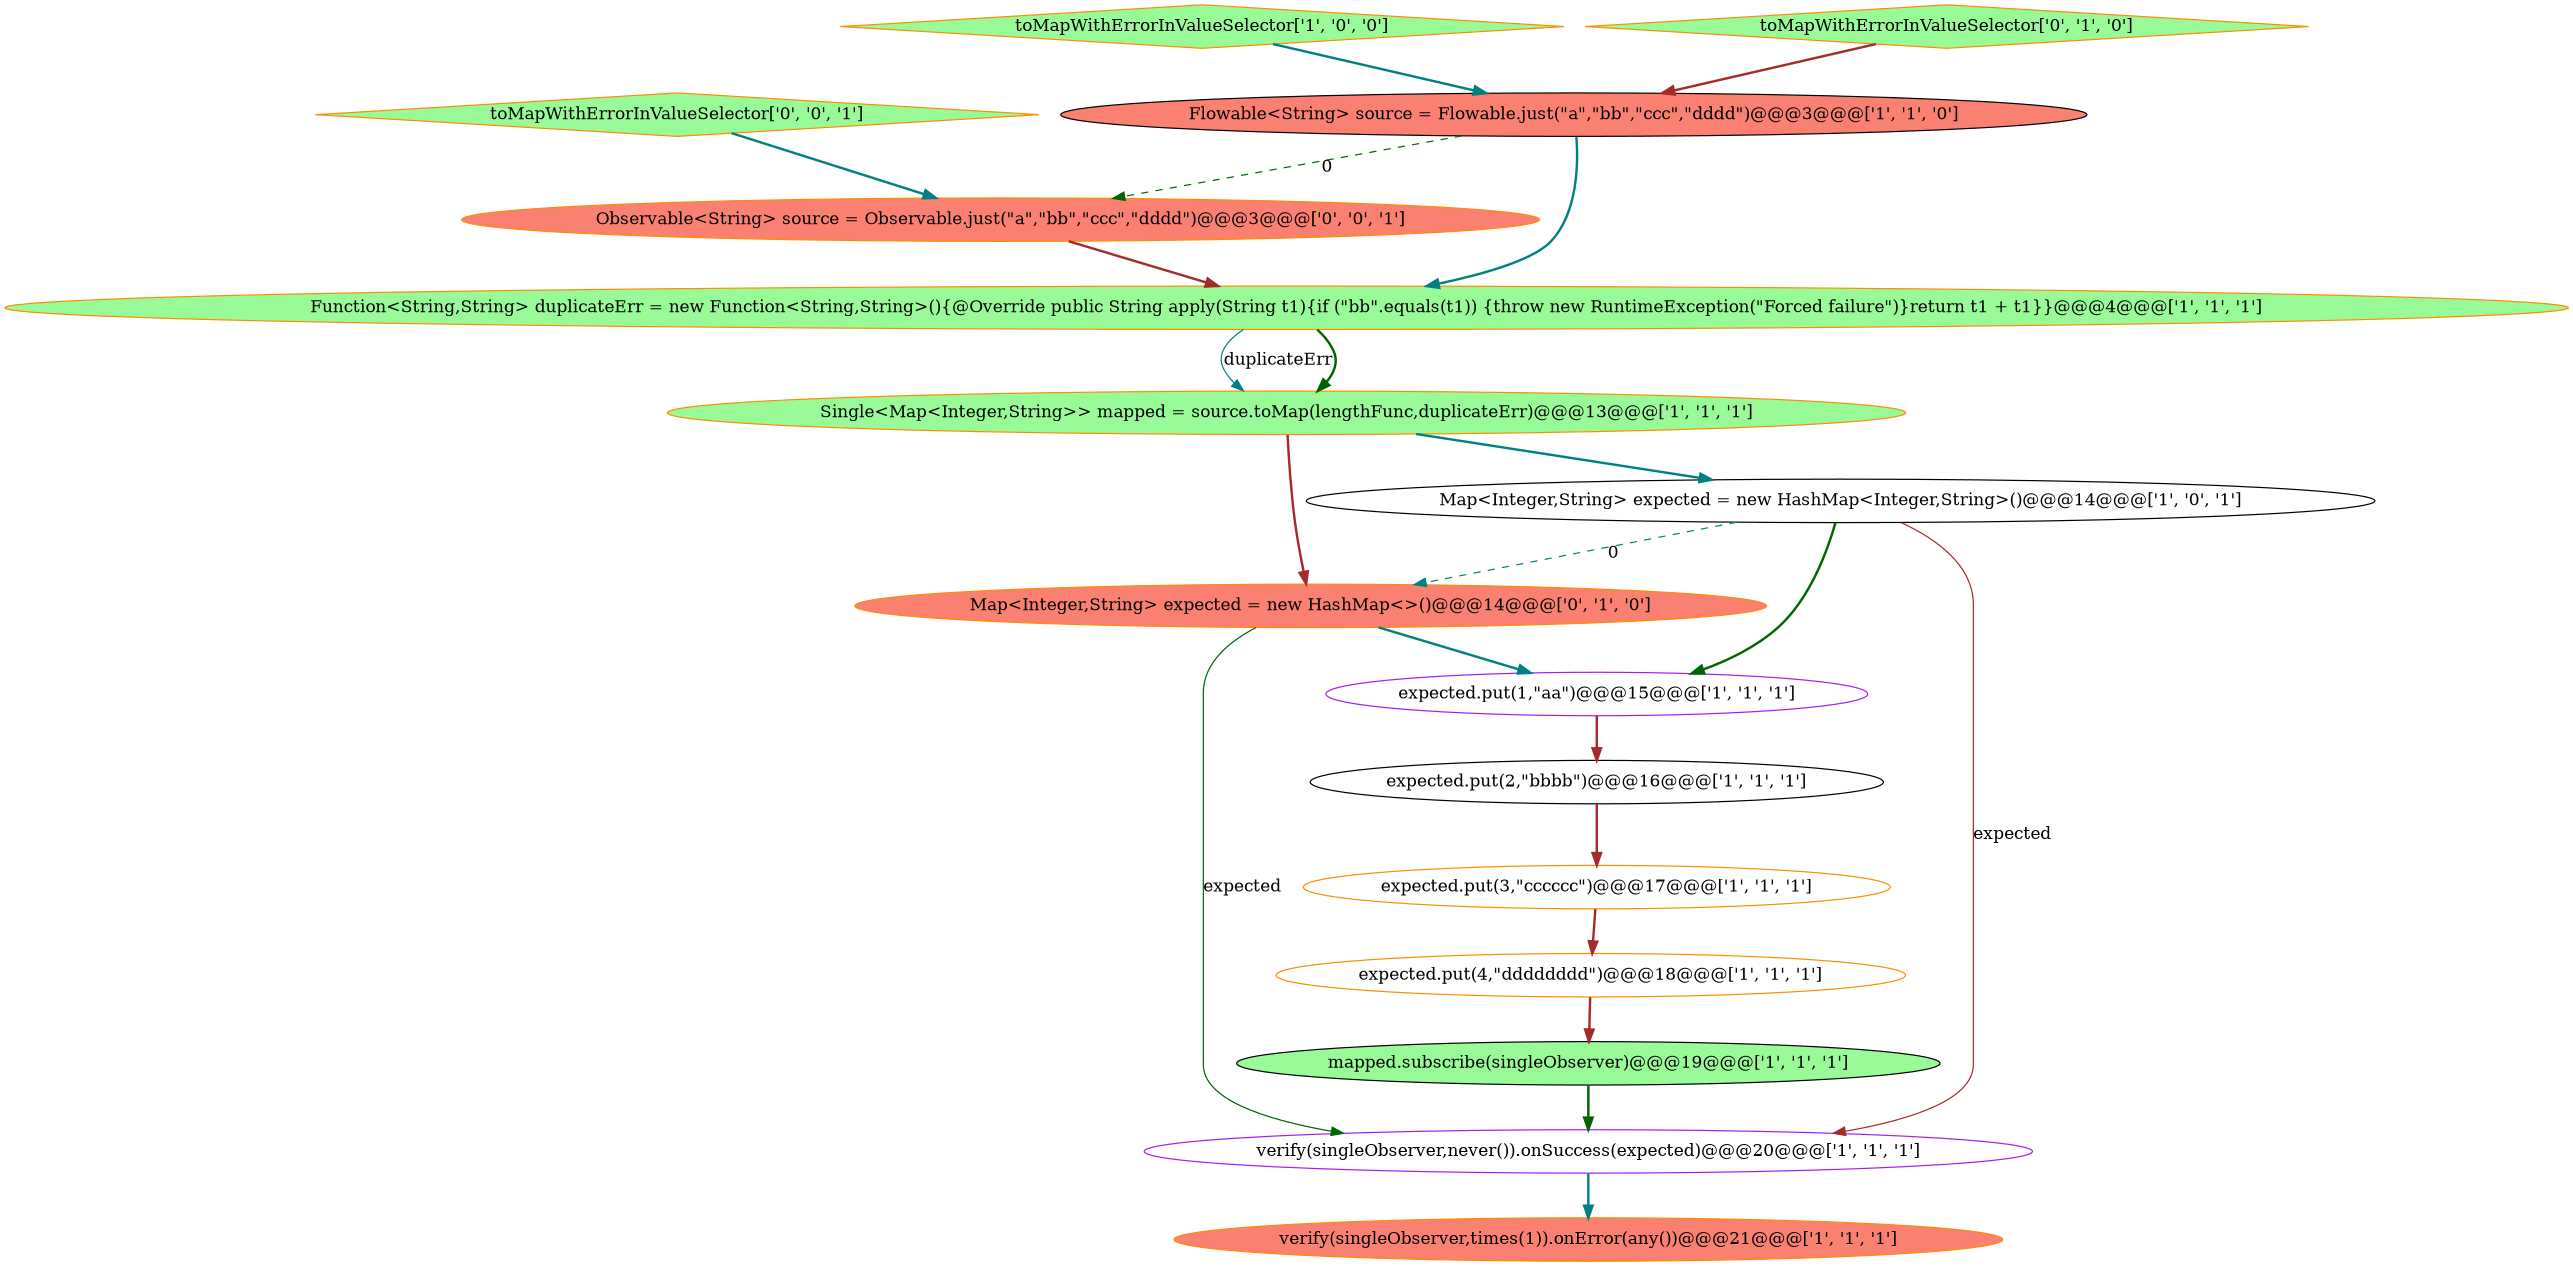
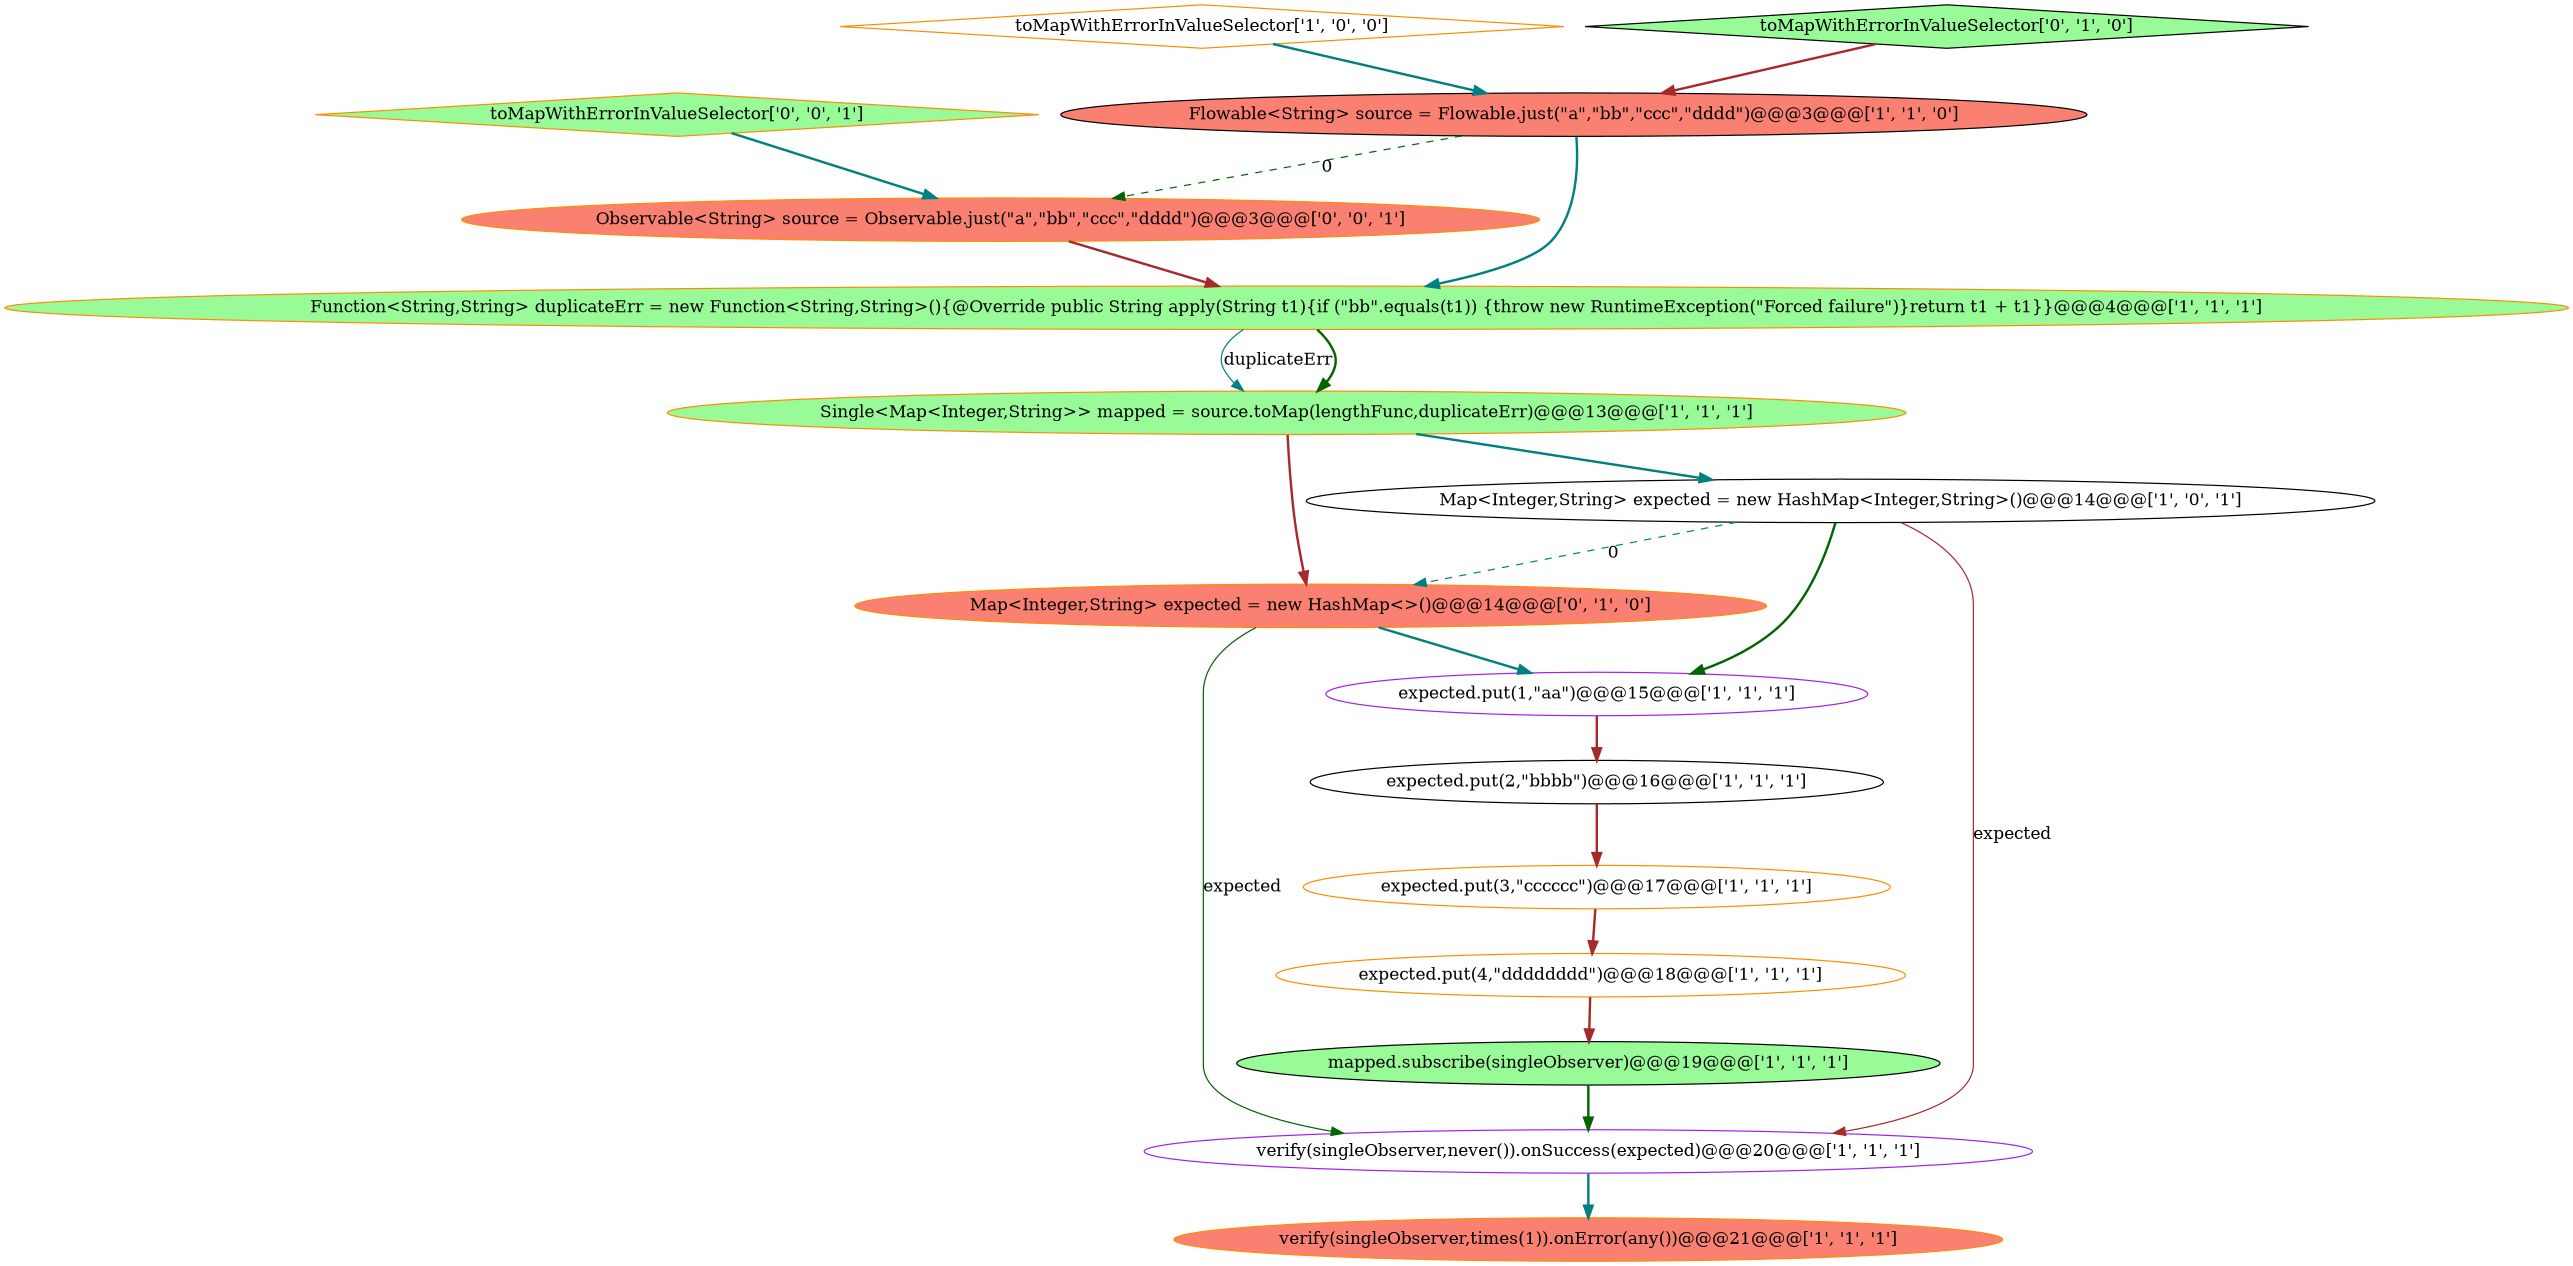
node "toMapWithErrorInValueSelector['1', '0', '0']": fillcolor palegreen -> white
node "toMapWithErrorInValueSelector['0', '1', '0']": color darkorange -> black
